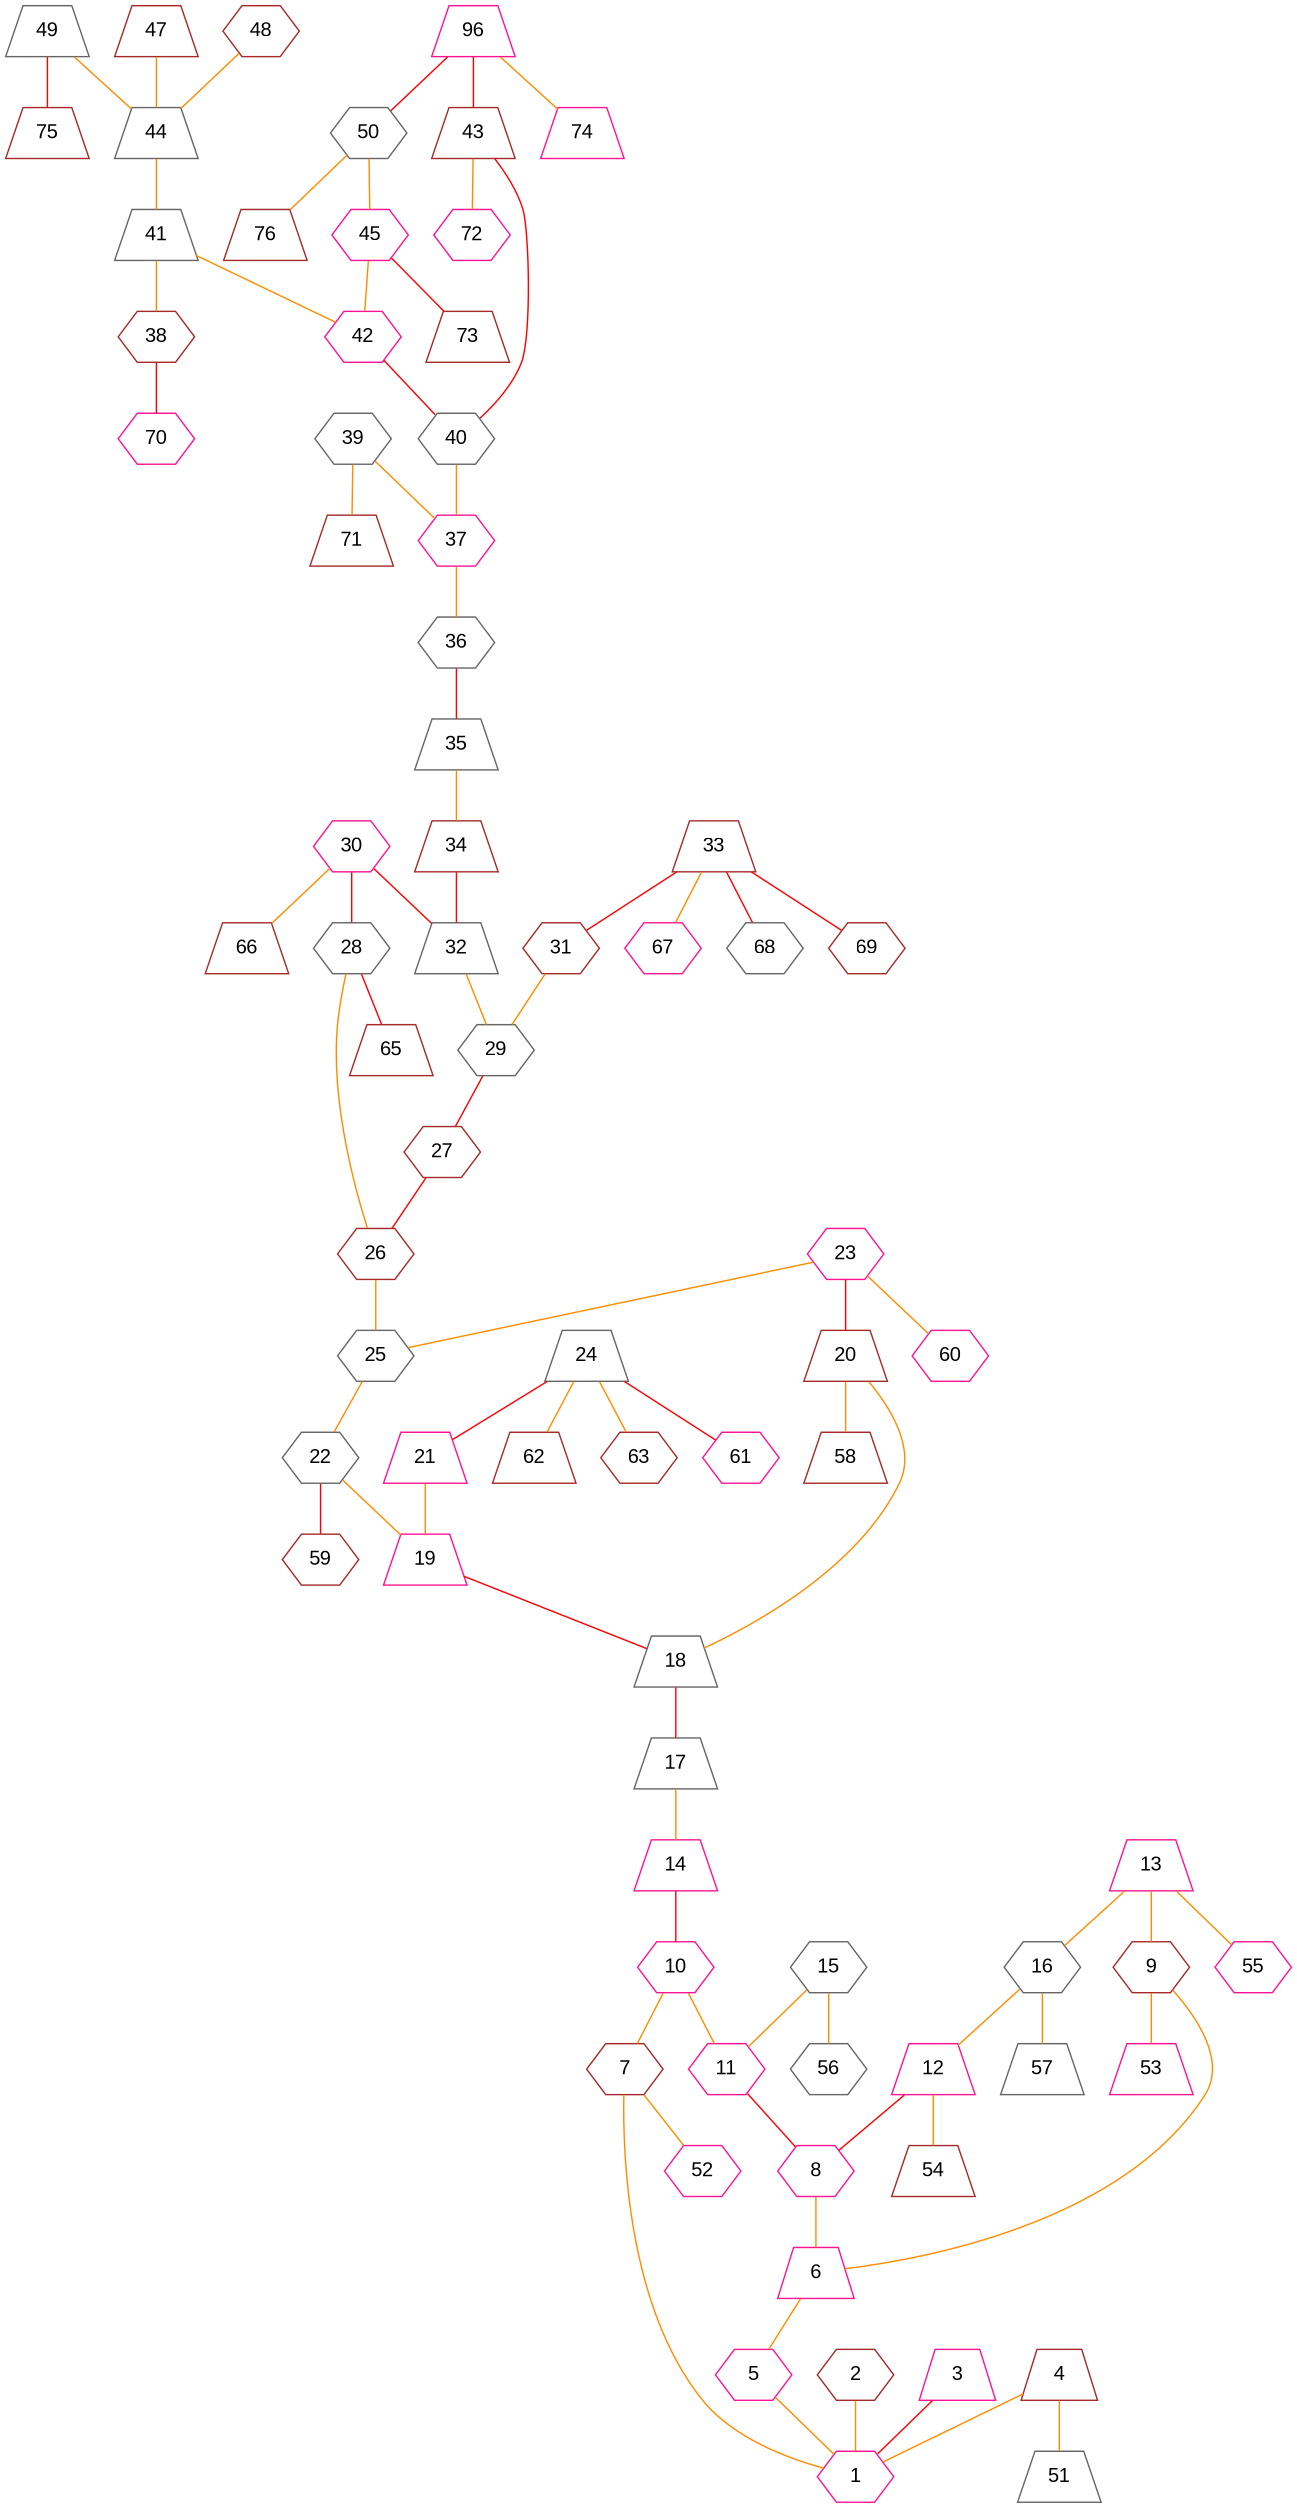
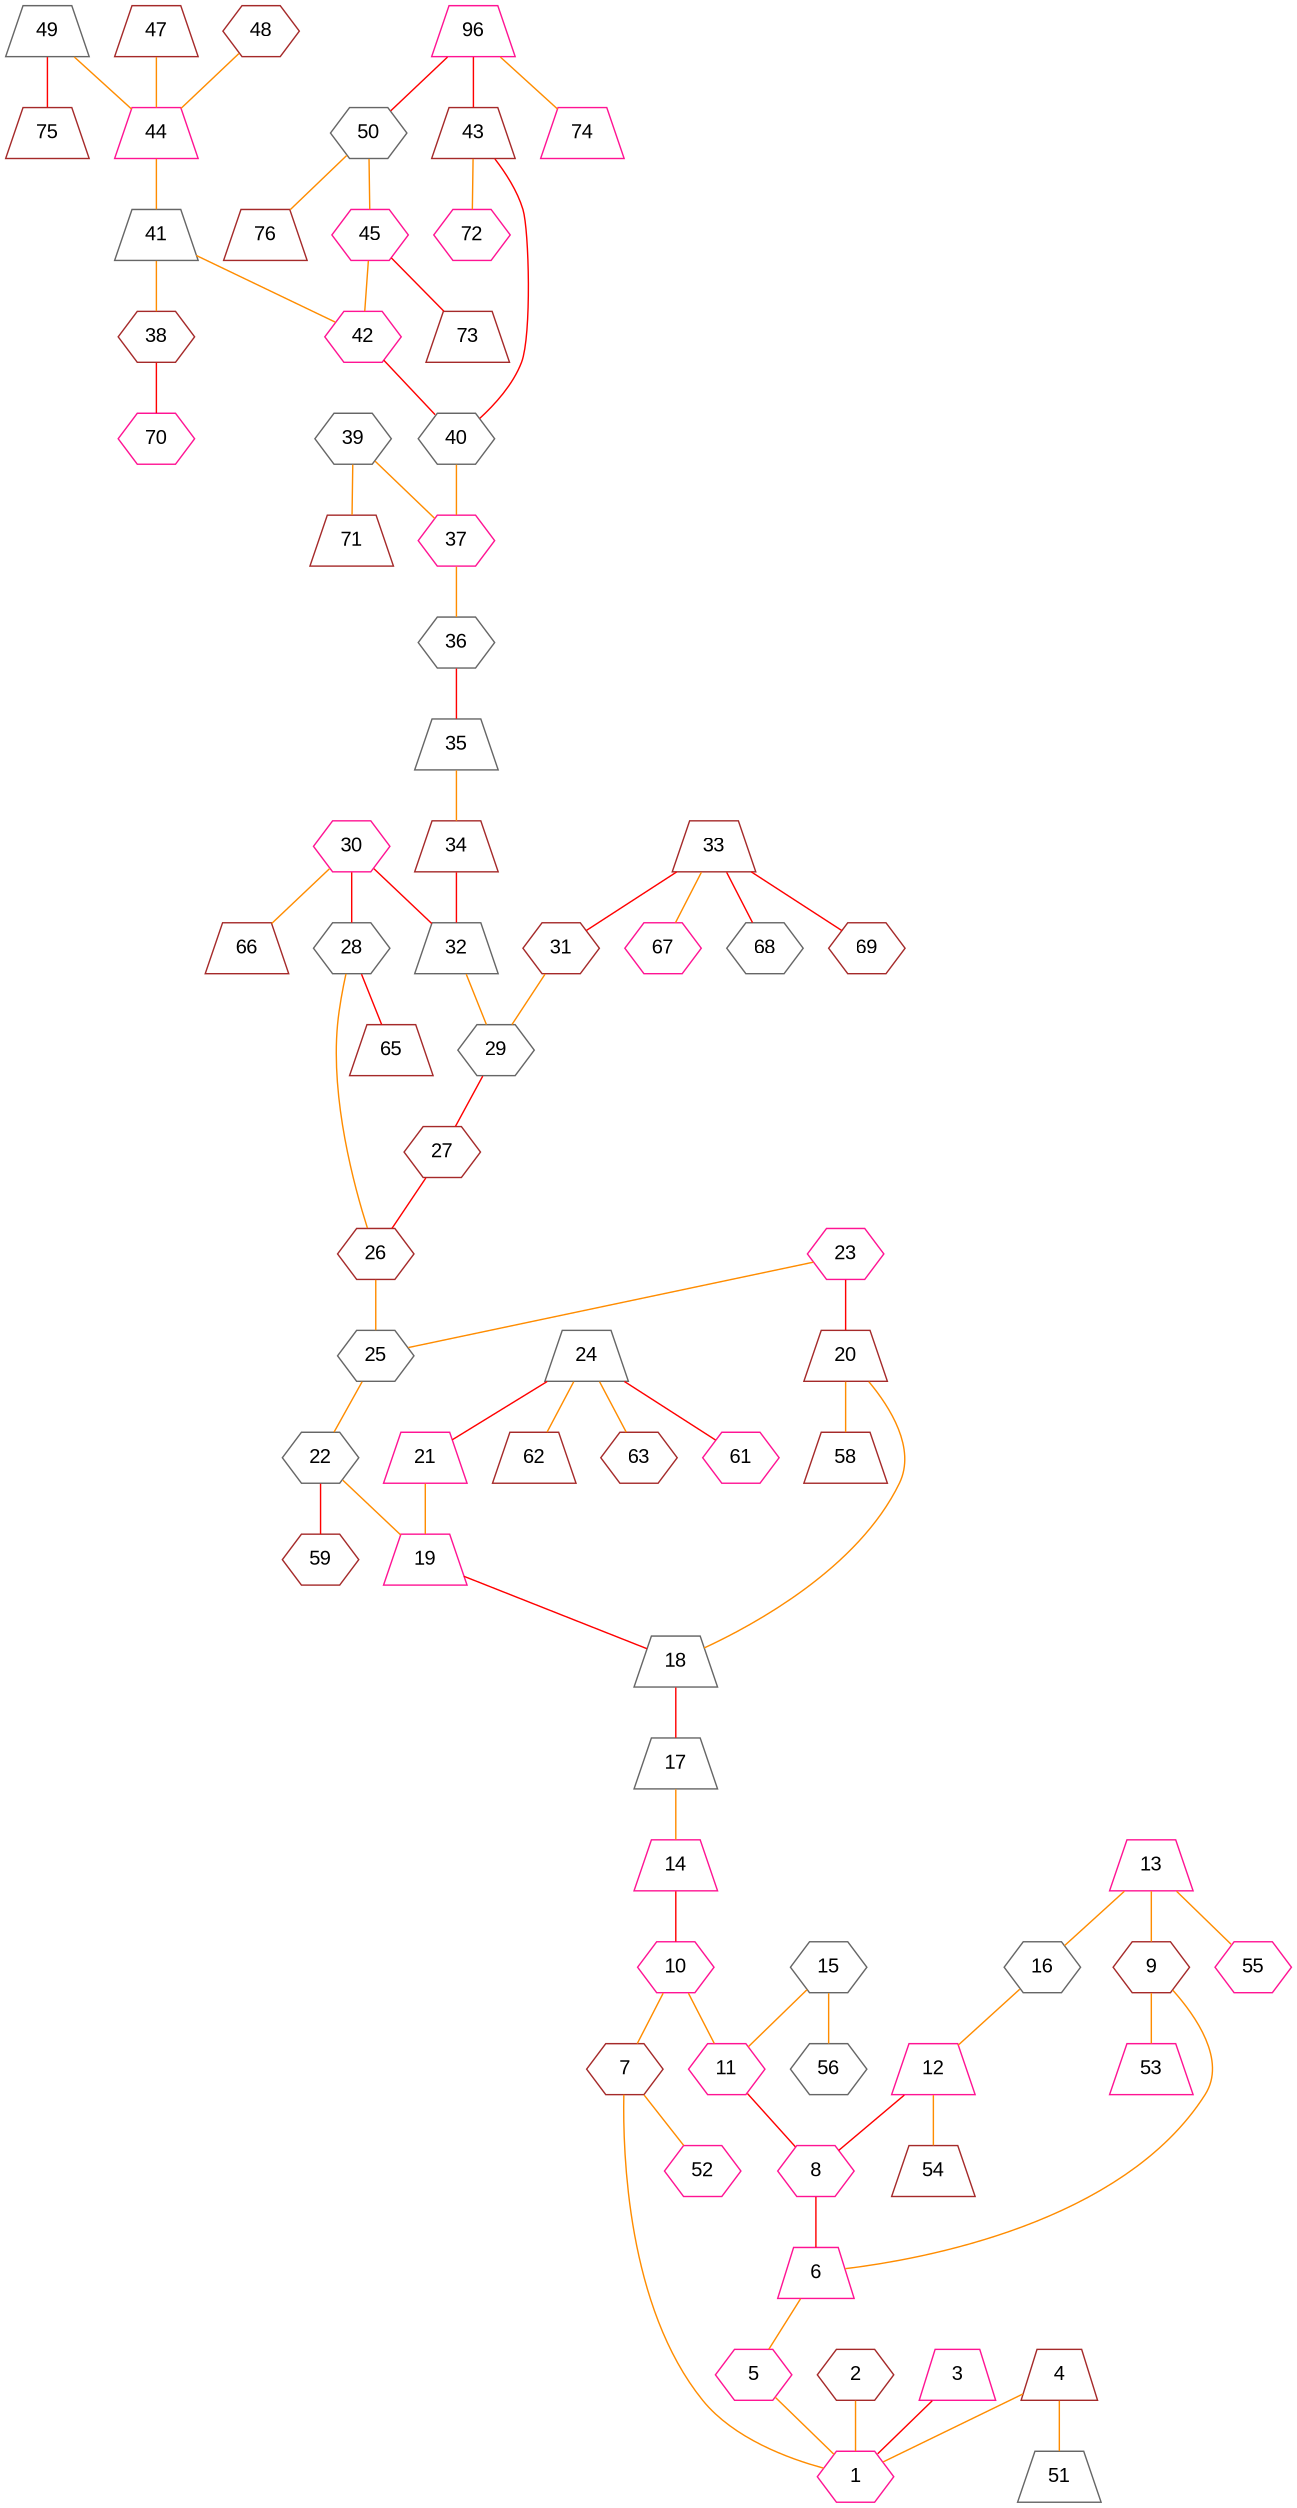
node "44": color gray40 -> deeppink
node "60": removed
node "57": removed
edge "8" -- "6": color darkorange -> red
